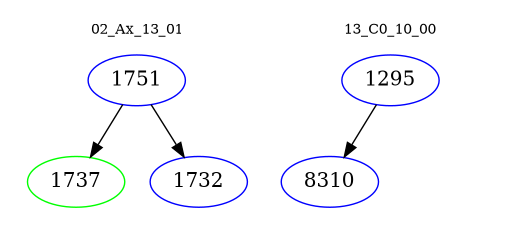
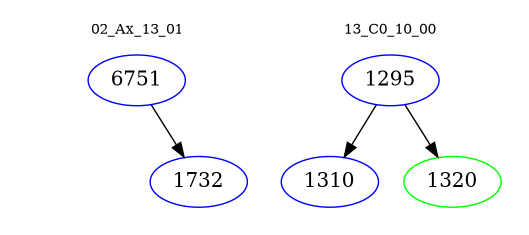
node "1751": label "1751" -> "6751"
node "1737": removed
node "8310": label "8310" -> "1310"
node "1320": added
